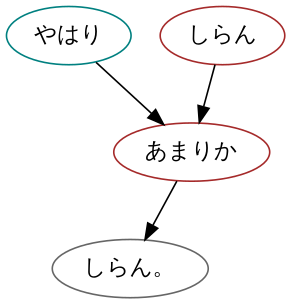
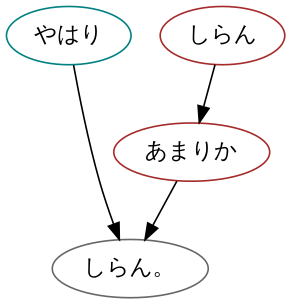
edge "やはり" -> "あまりか": now "やはり" -> "しらん。"
